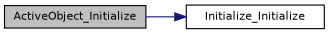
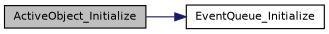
node "Initialize_Initialize": label "Initialize_Initialize" -> "EventQueue_Initialize"
